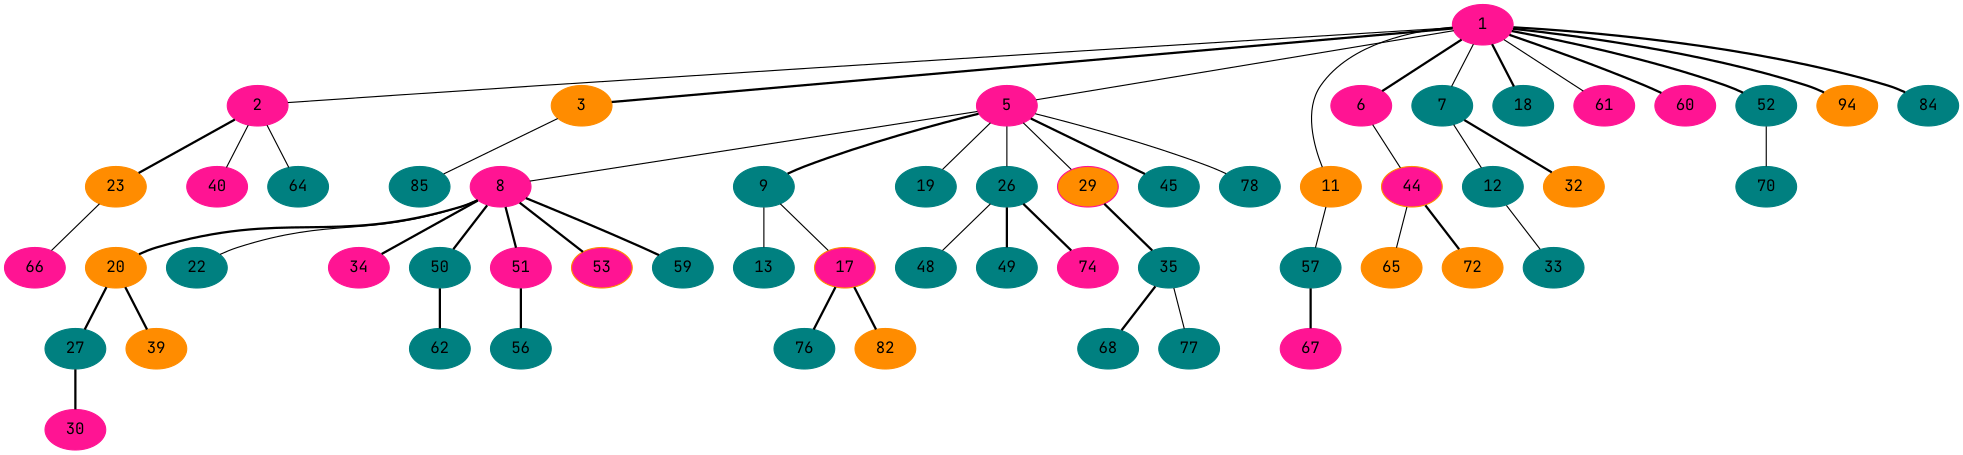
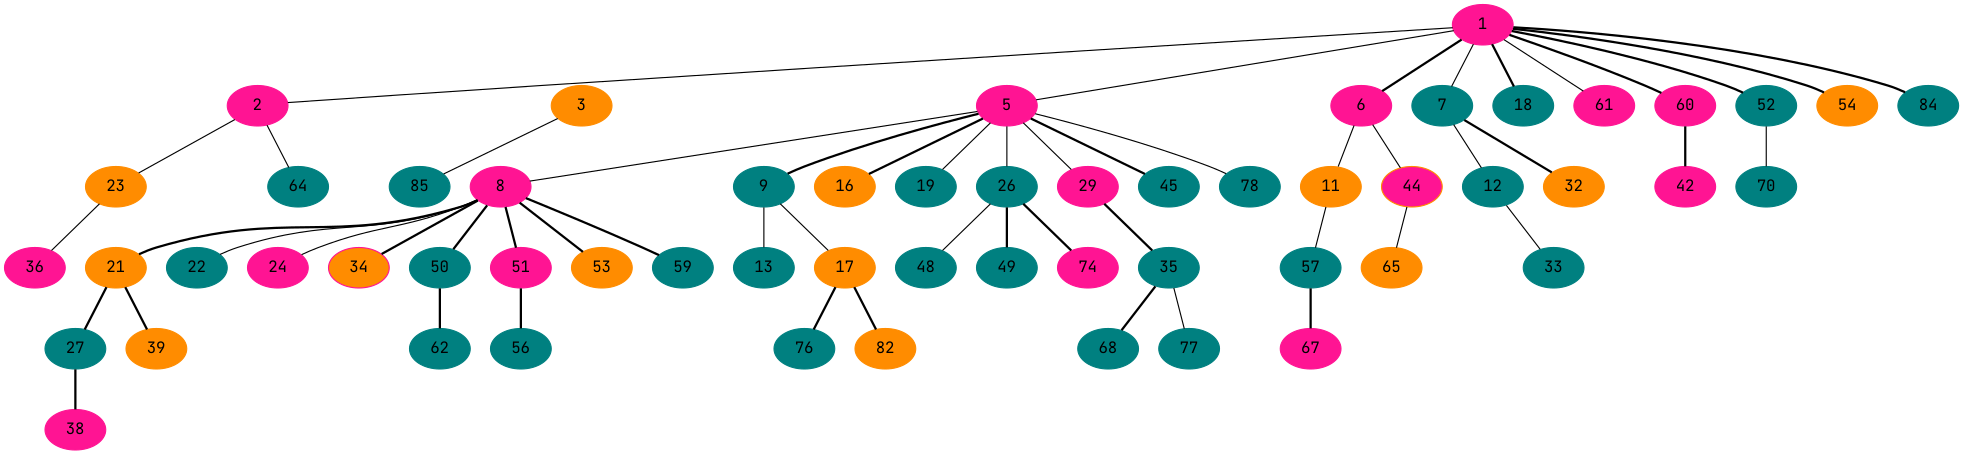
edge "1" -- "11": now "6" -- "11"
edge "1" -- "3": removed
node "94": label "94" -> "54"
edge "2" -- "23": style bold -> solid
node "40": removed
node "16": added
node "29": fillcolor darkorange -> deeppink
node "42": added
node "66": label "66" -> "36"
node "20": label "20" -> "21"
node "24": added
node "34": fillcolor deeppink -> darkorange
node "53": fillcolor deeppink -> darkorange
node "17": fillcolor deeppink -> darkorange
node "72": removed
node "30": label "30" -> "38"
